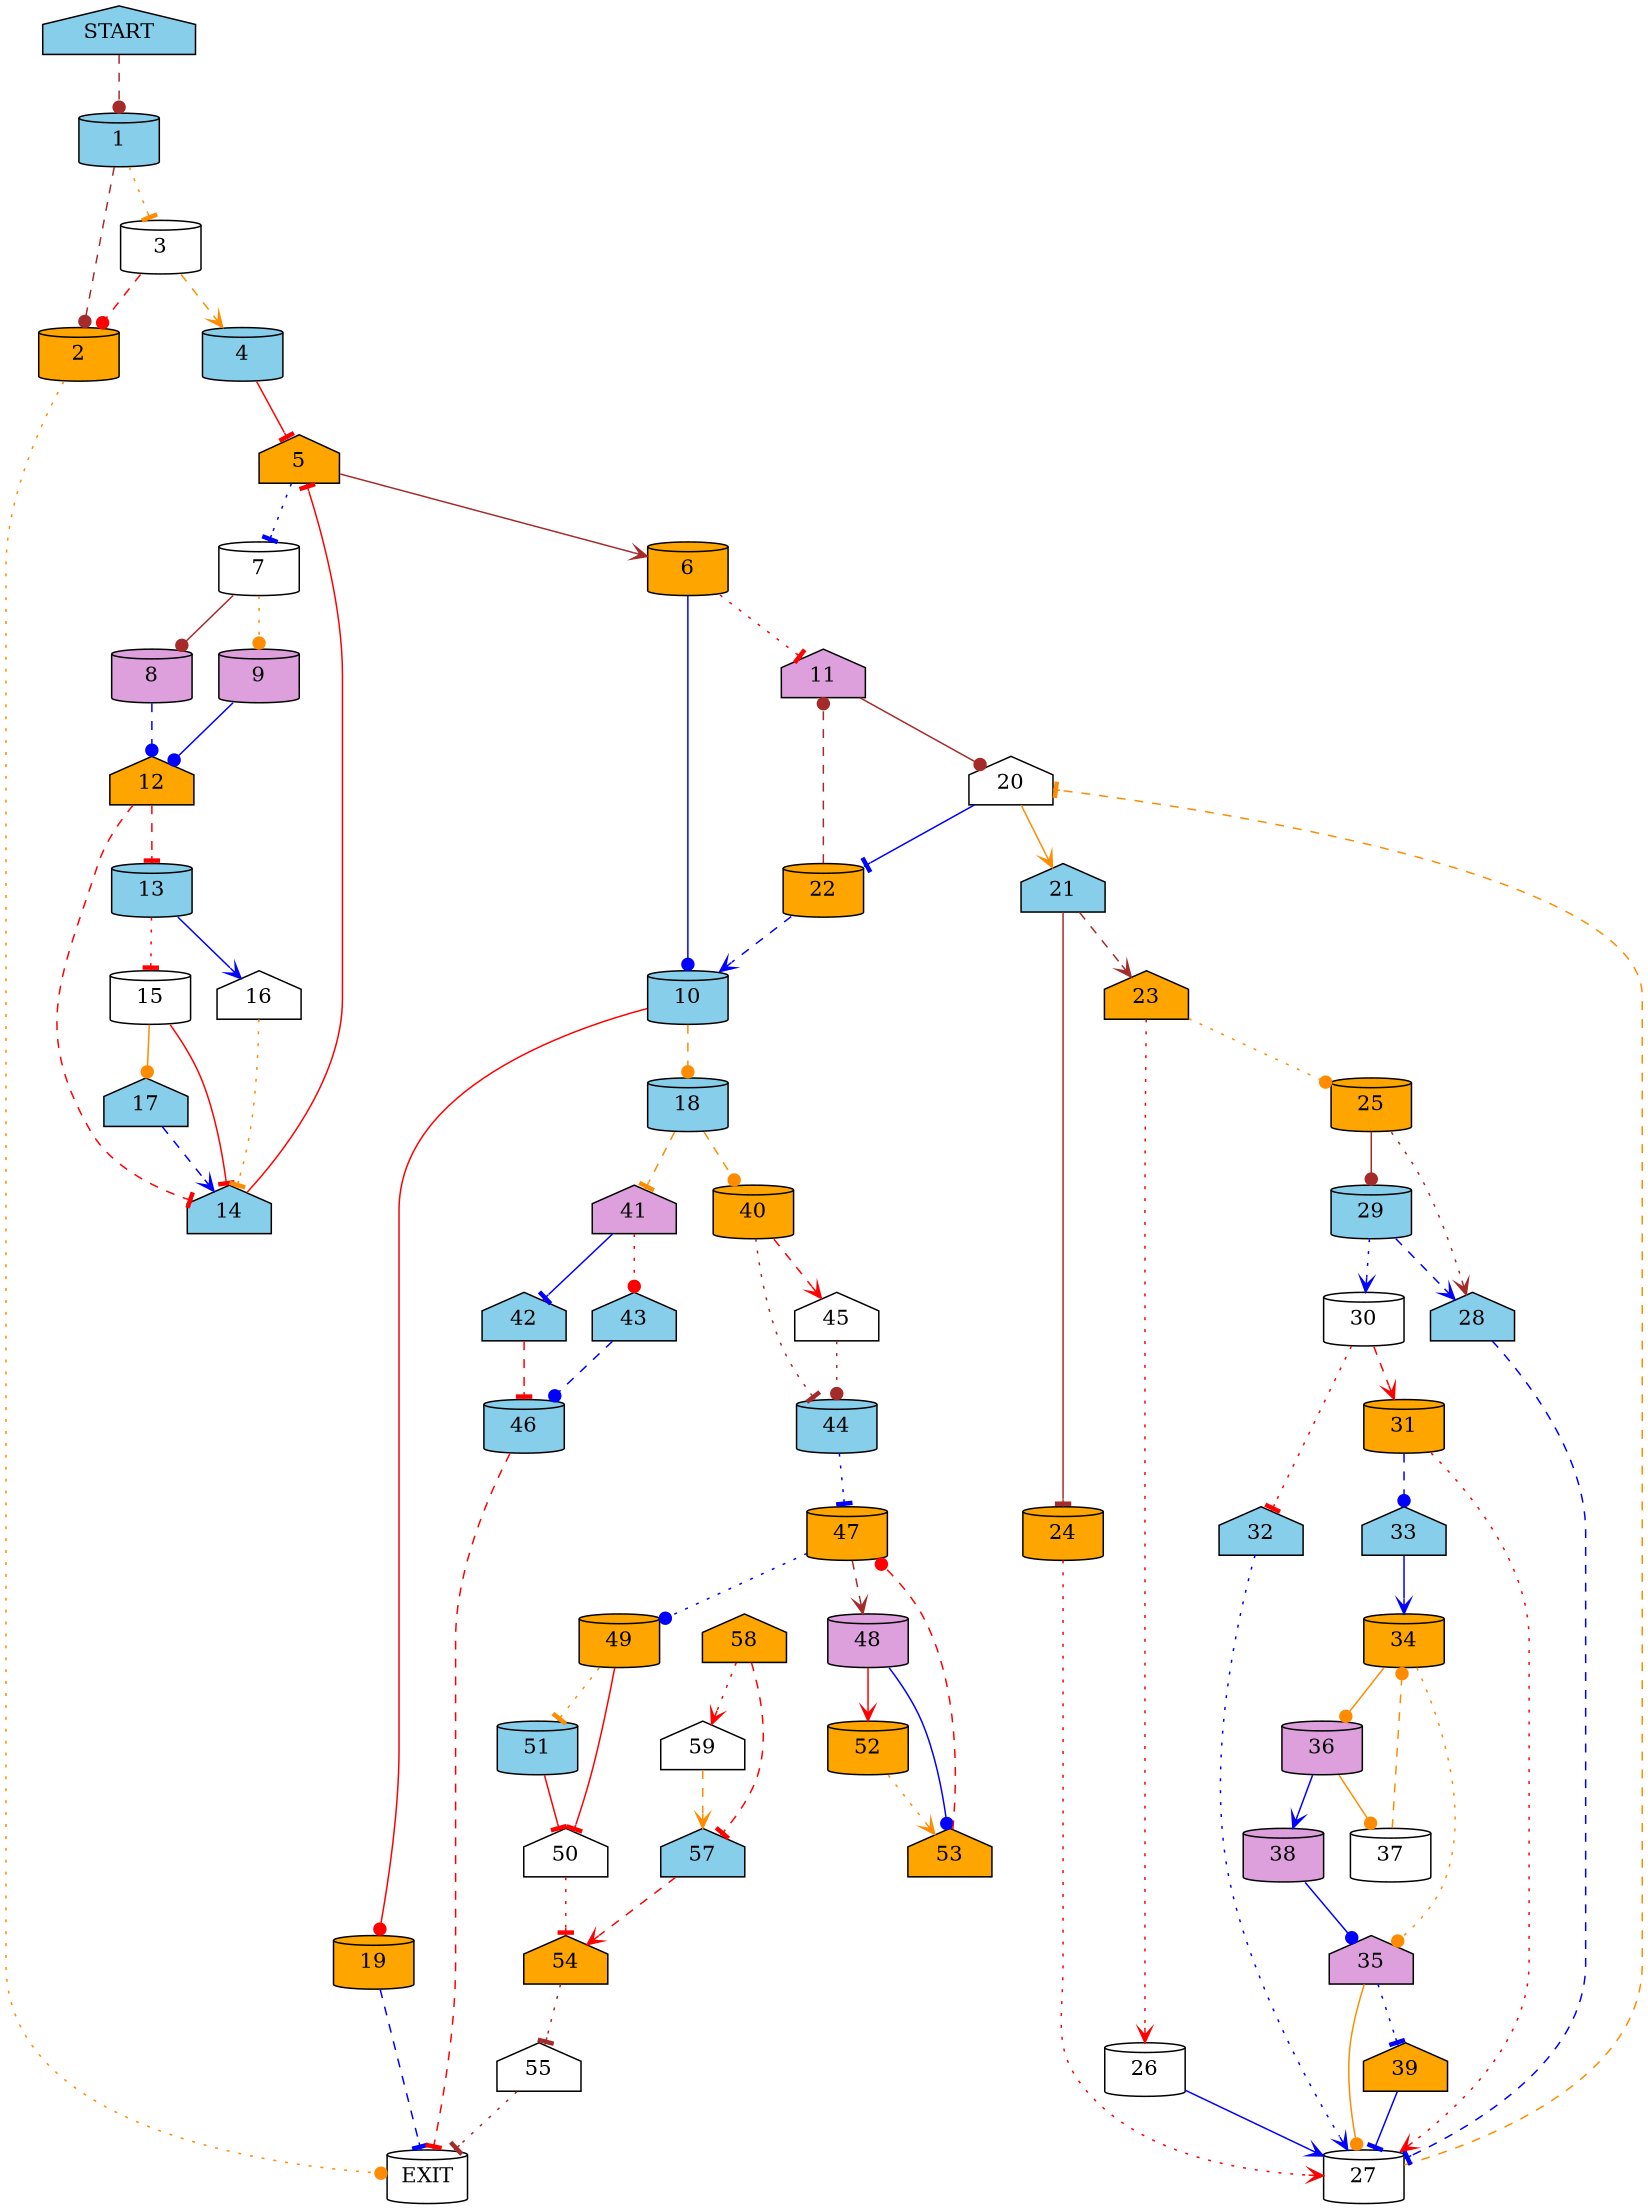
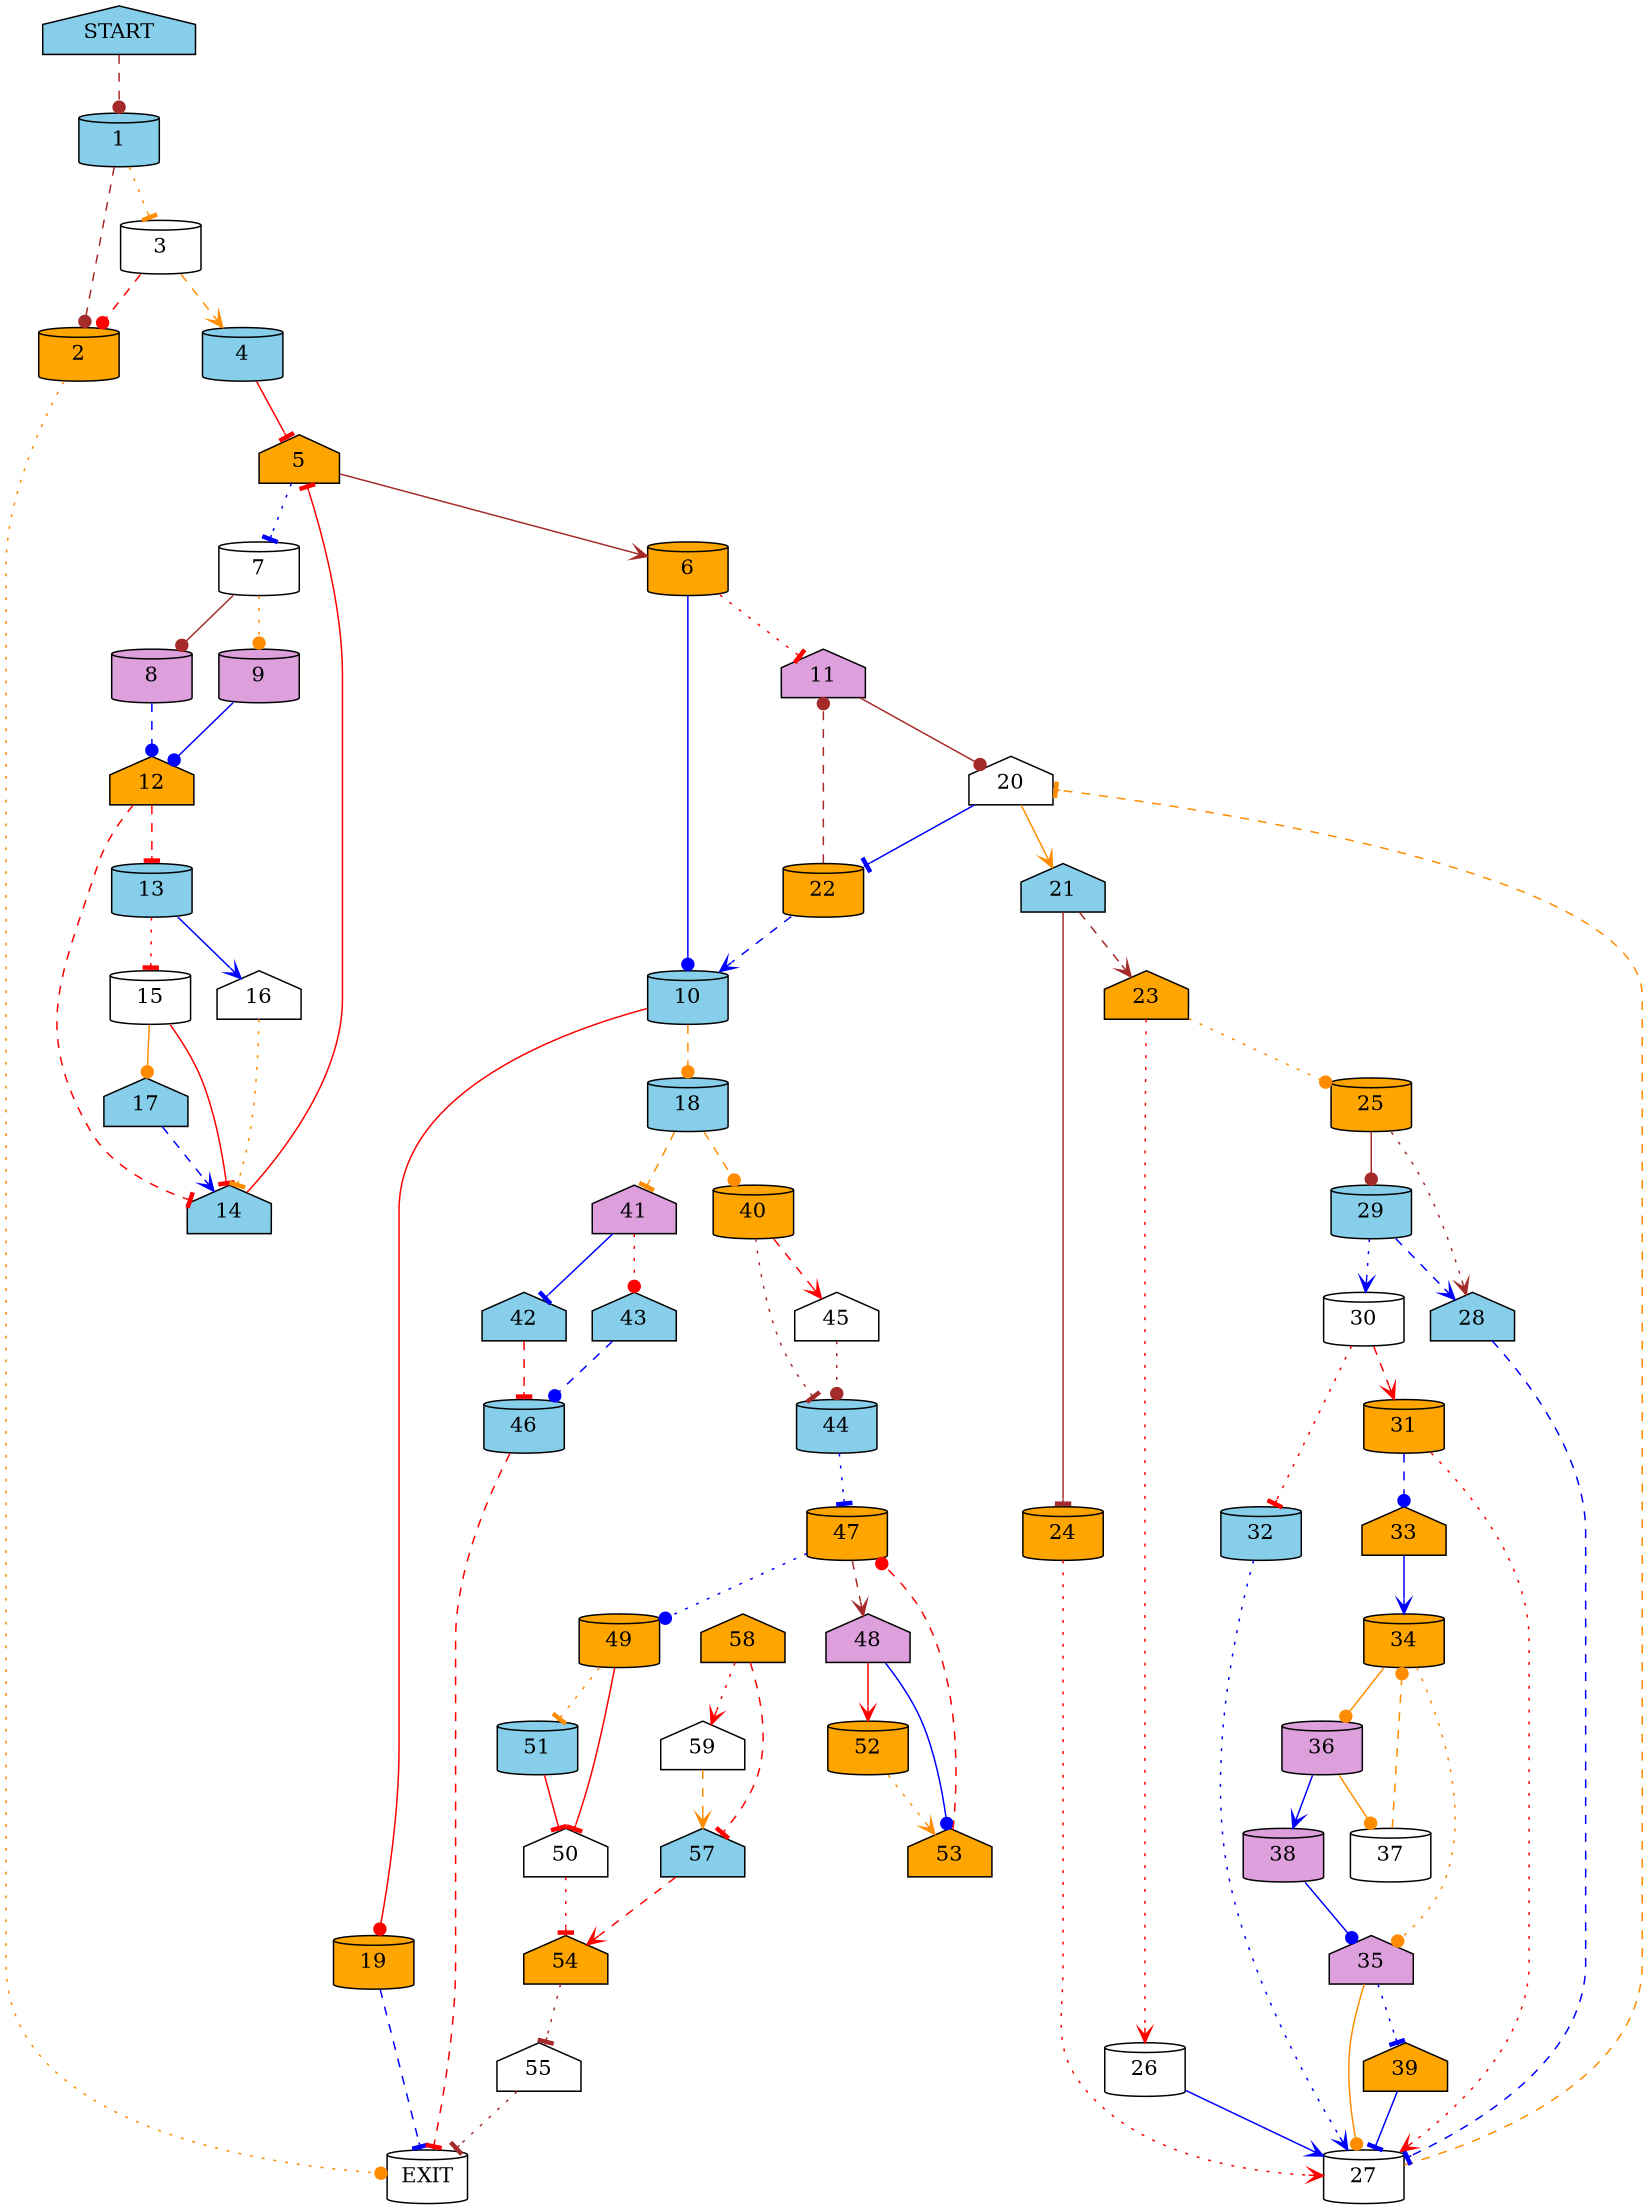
node "32": shape house -> cylinder
node "33": fillcolor skyblue -> orange
node "48": shape cylinder -> house
